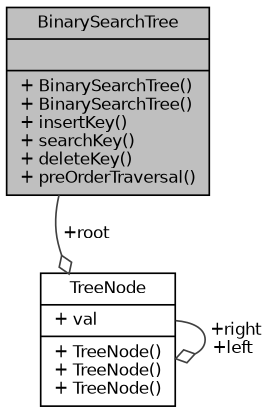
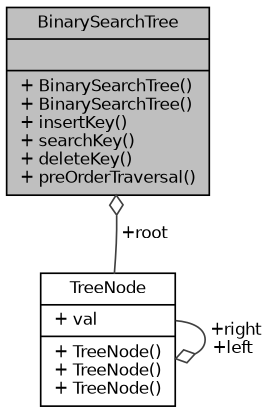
edge "BinarySearchTree" -> "TreeNode": reversed
